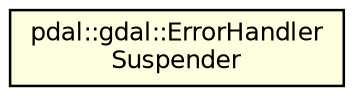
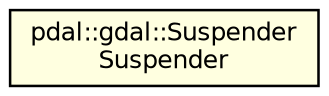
node "pdal::gdal::ErrorHandler Suspender": label "pdal::gdal::ErrorHandler Suspender" -> "pdal::gdal::Suspender Suspender"
